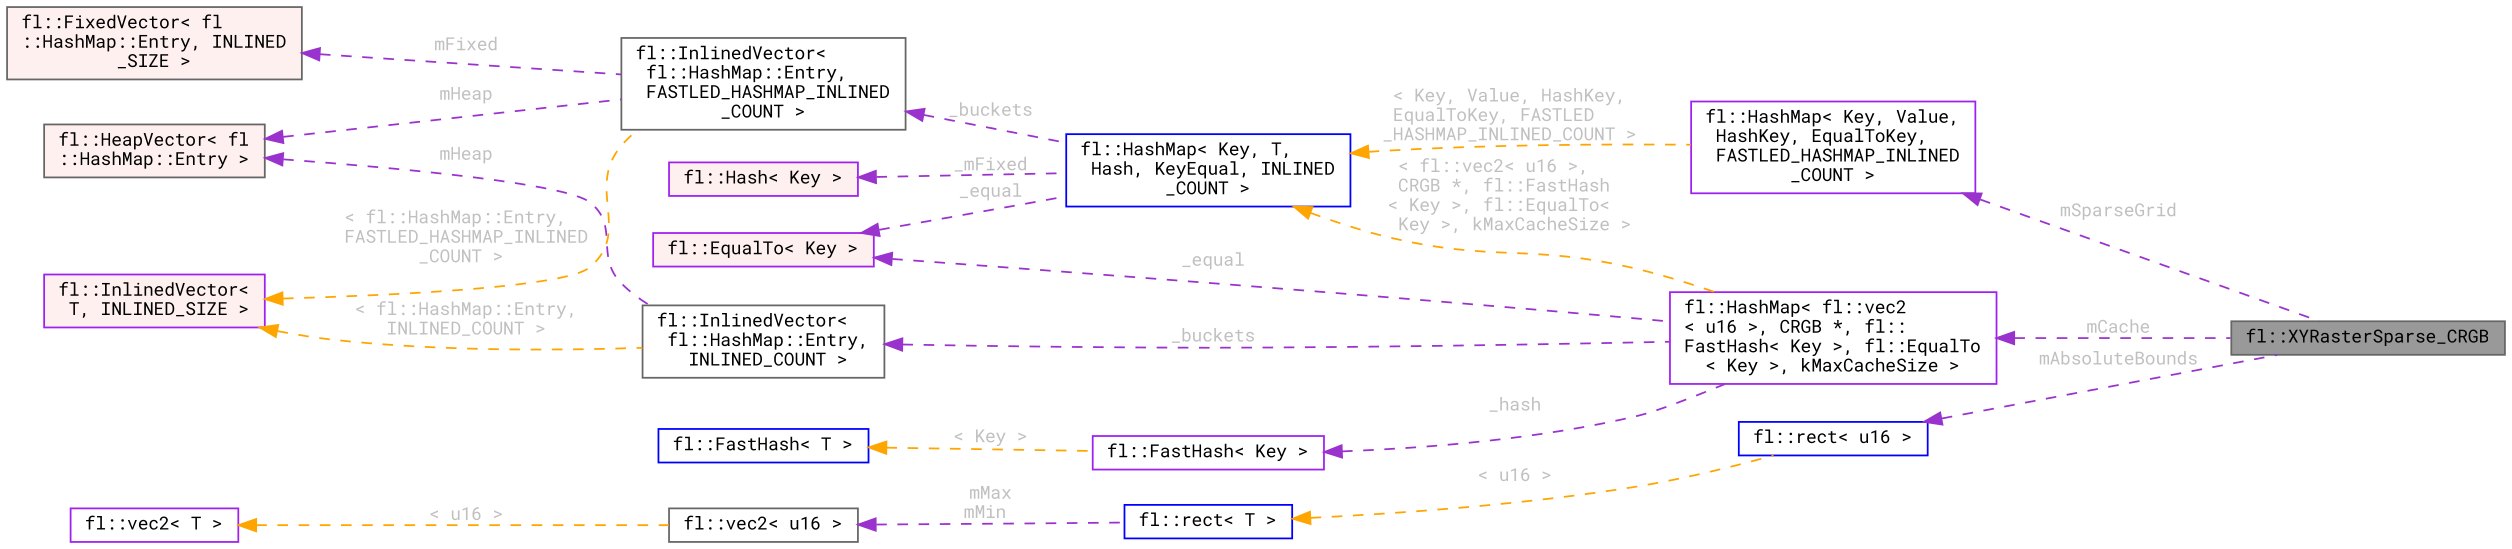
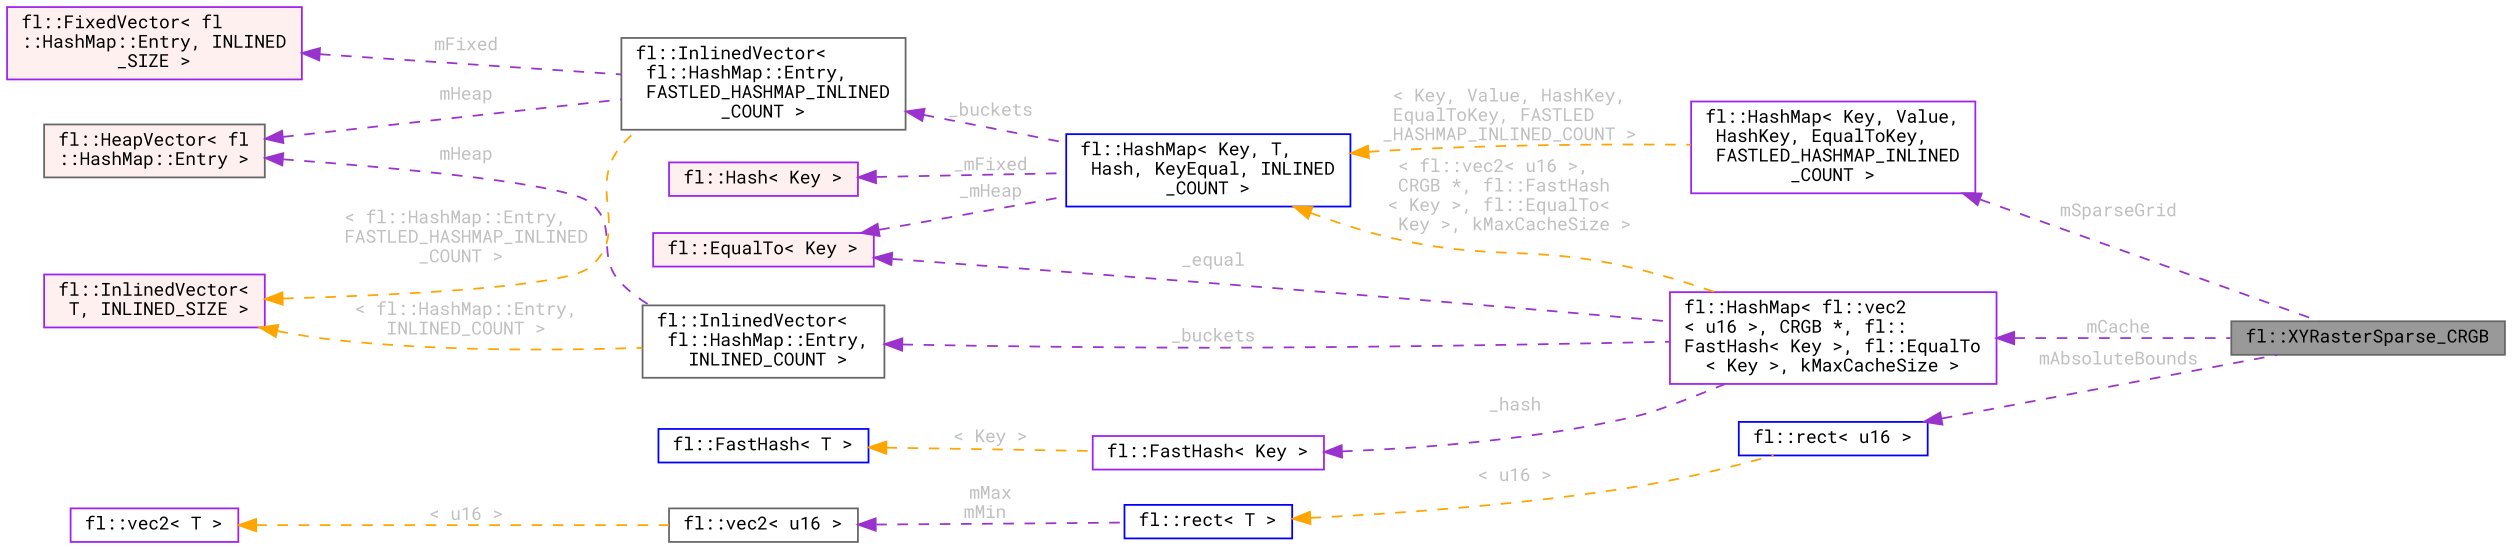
node "fl::FixedVector< fl ::HashMap::Entry, INLINED _SIZE >": color gray40 -> purple
edge "fl::HashMap< Key, T, Hash, KeyEqual, INLINED _COUNT >" -> "fl::EqualTo< Key >": label " _equal" -> " _mHeap"
